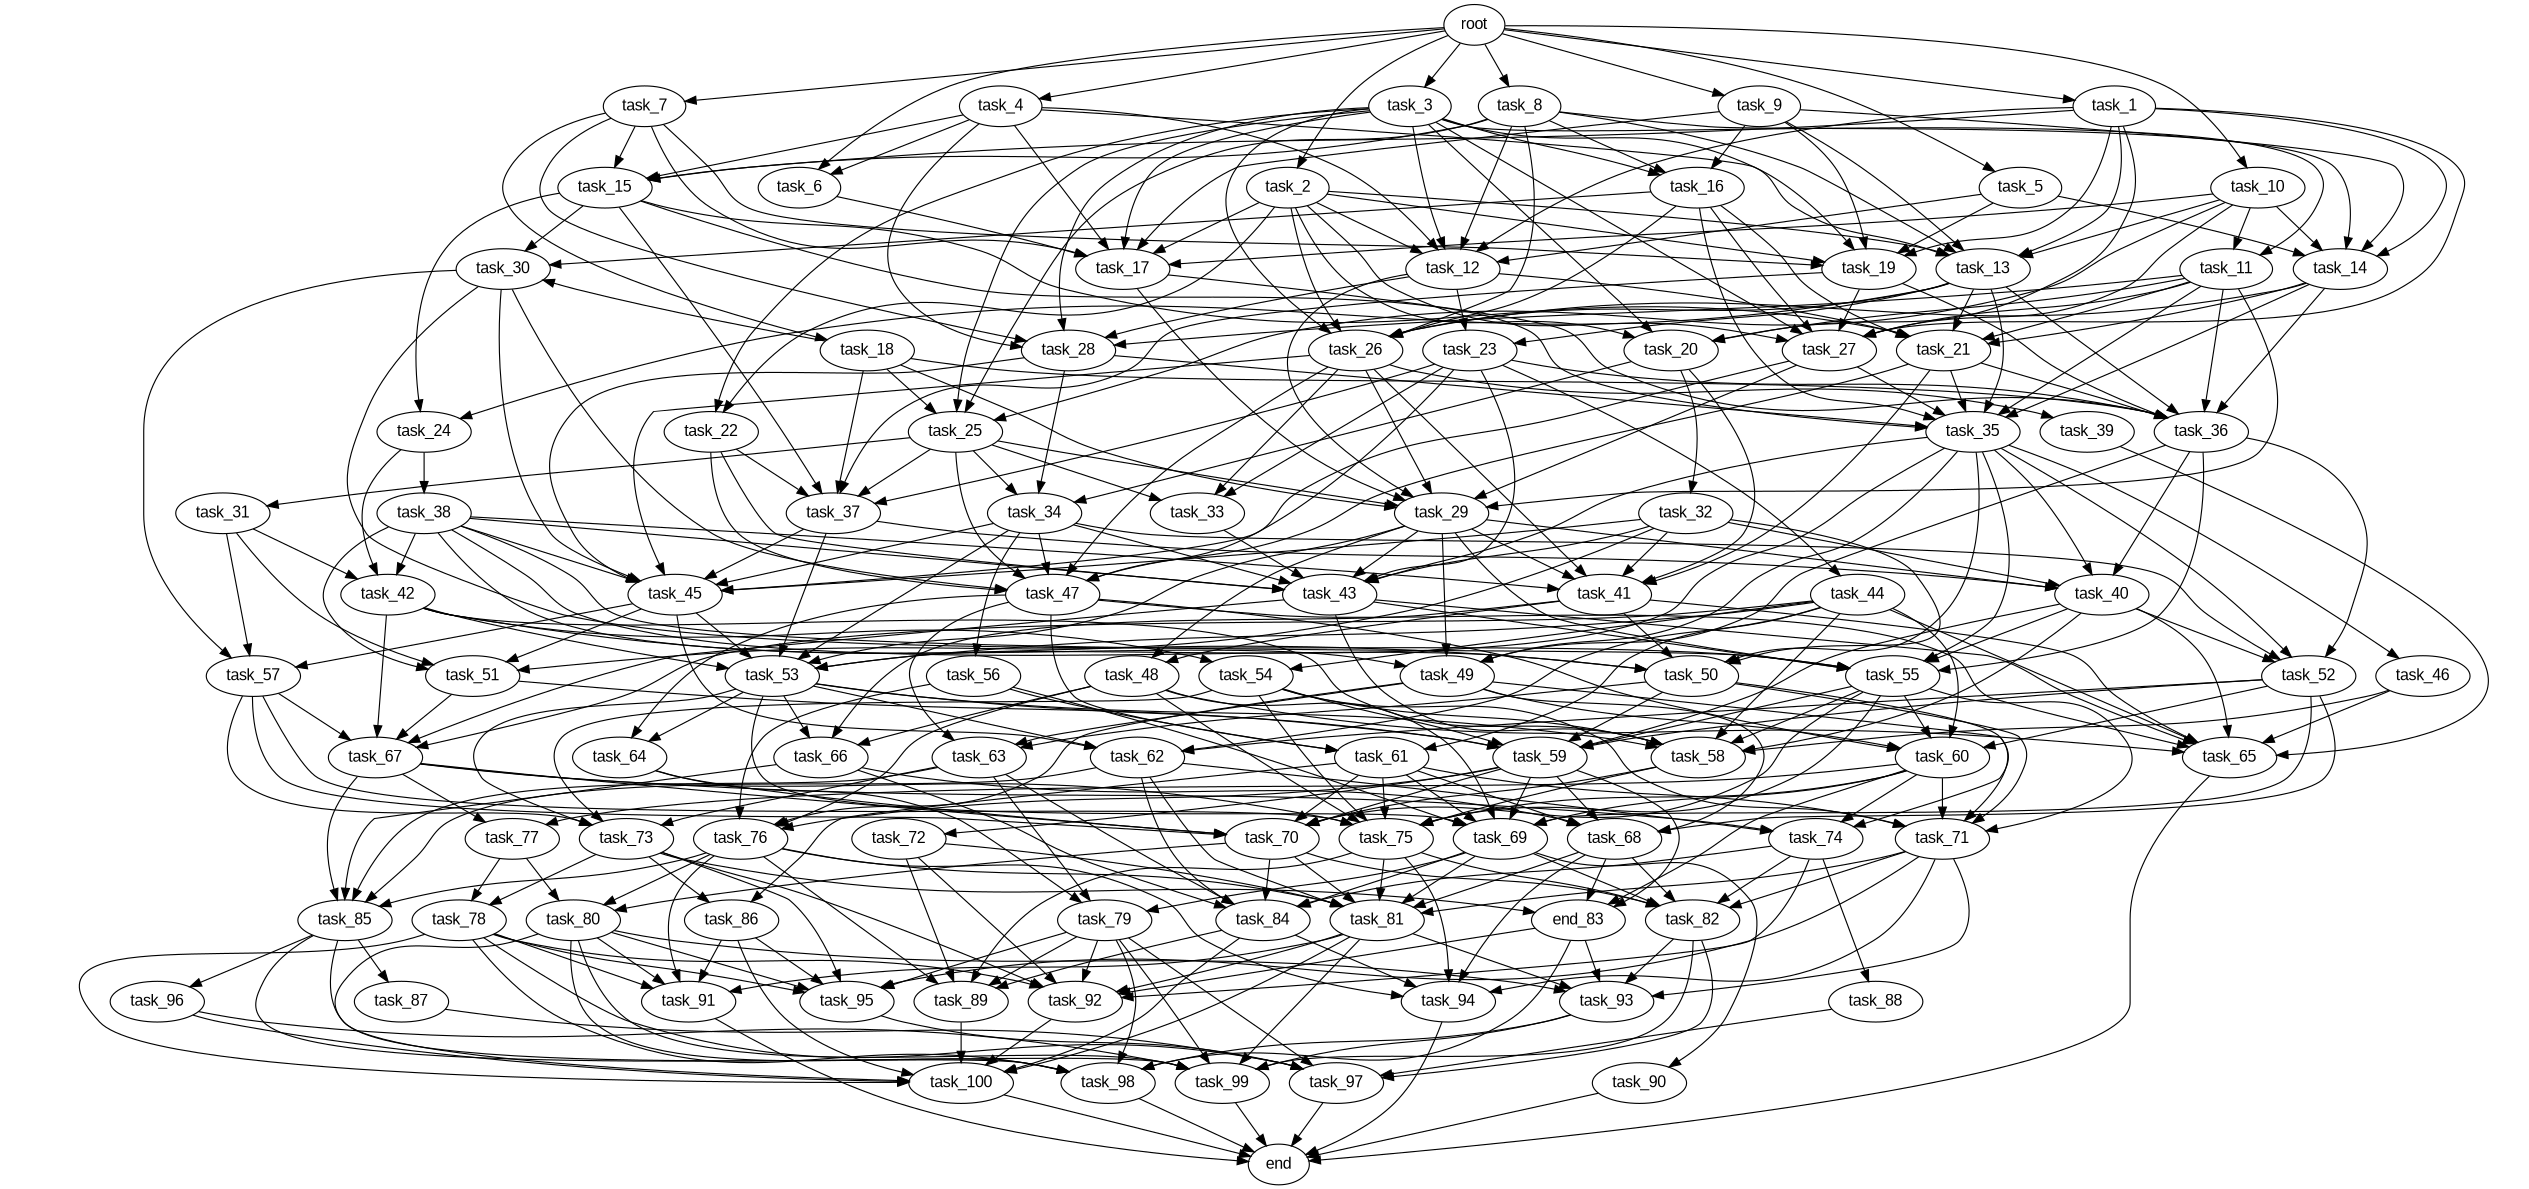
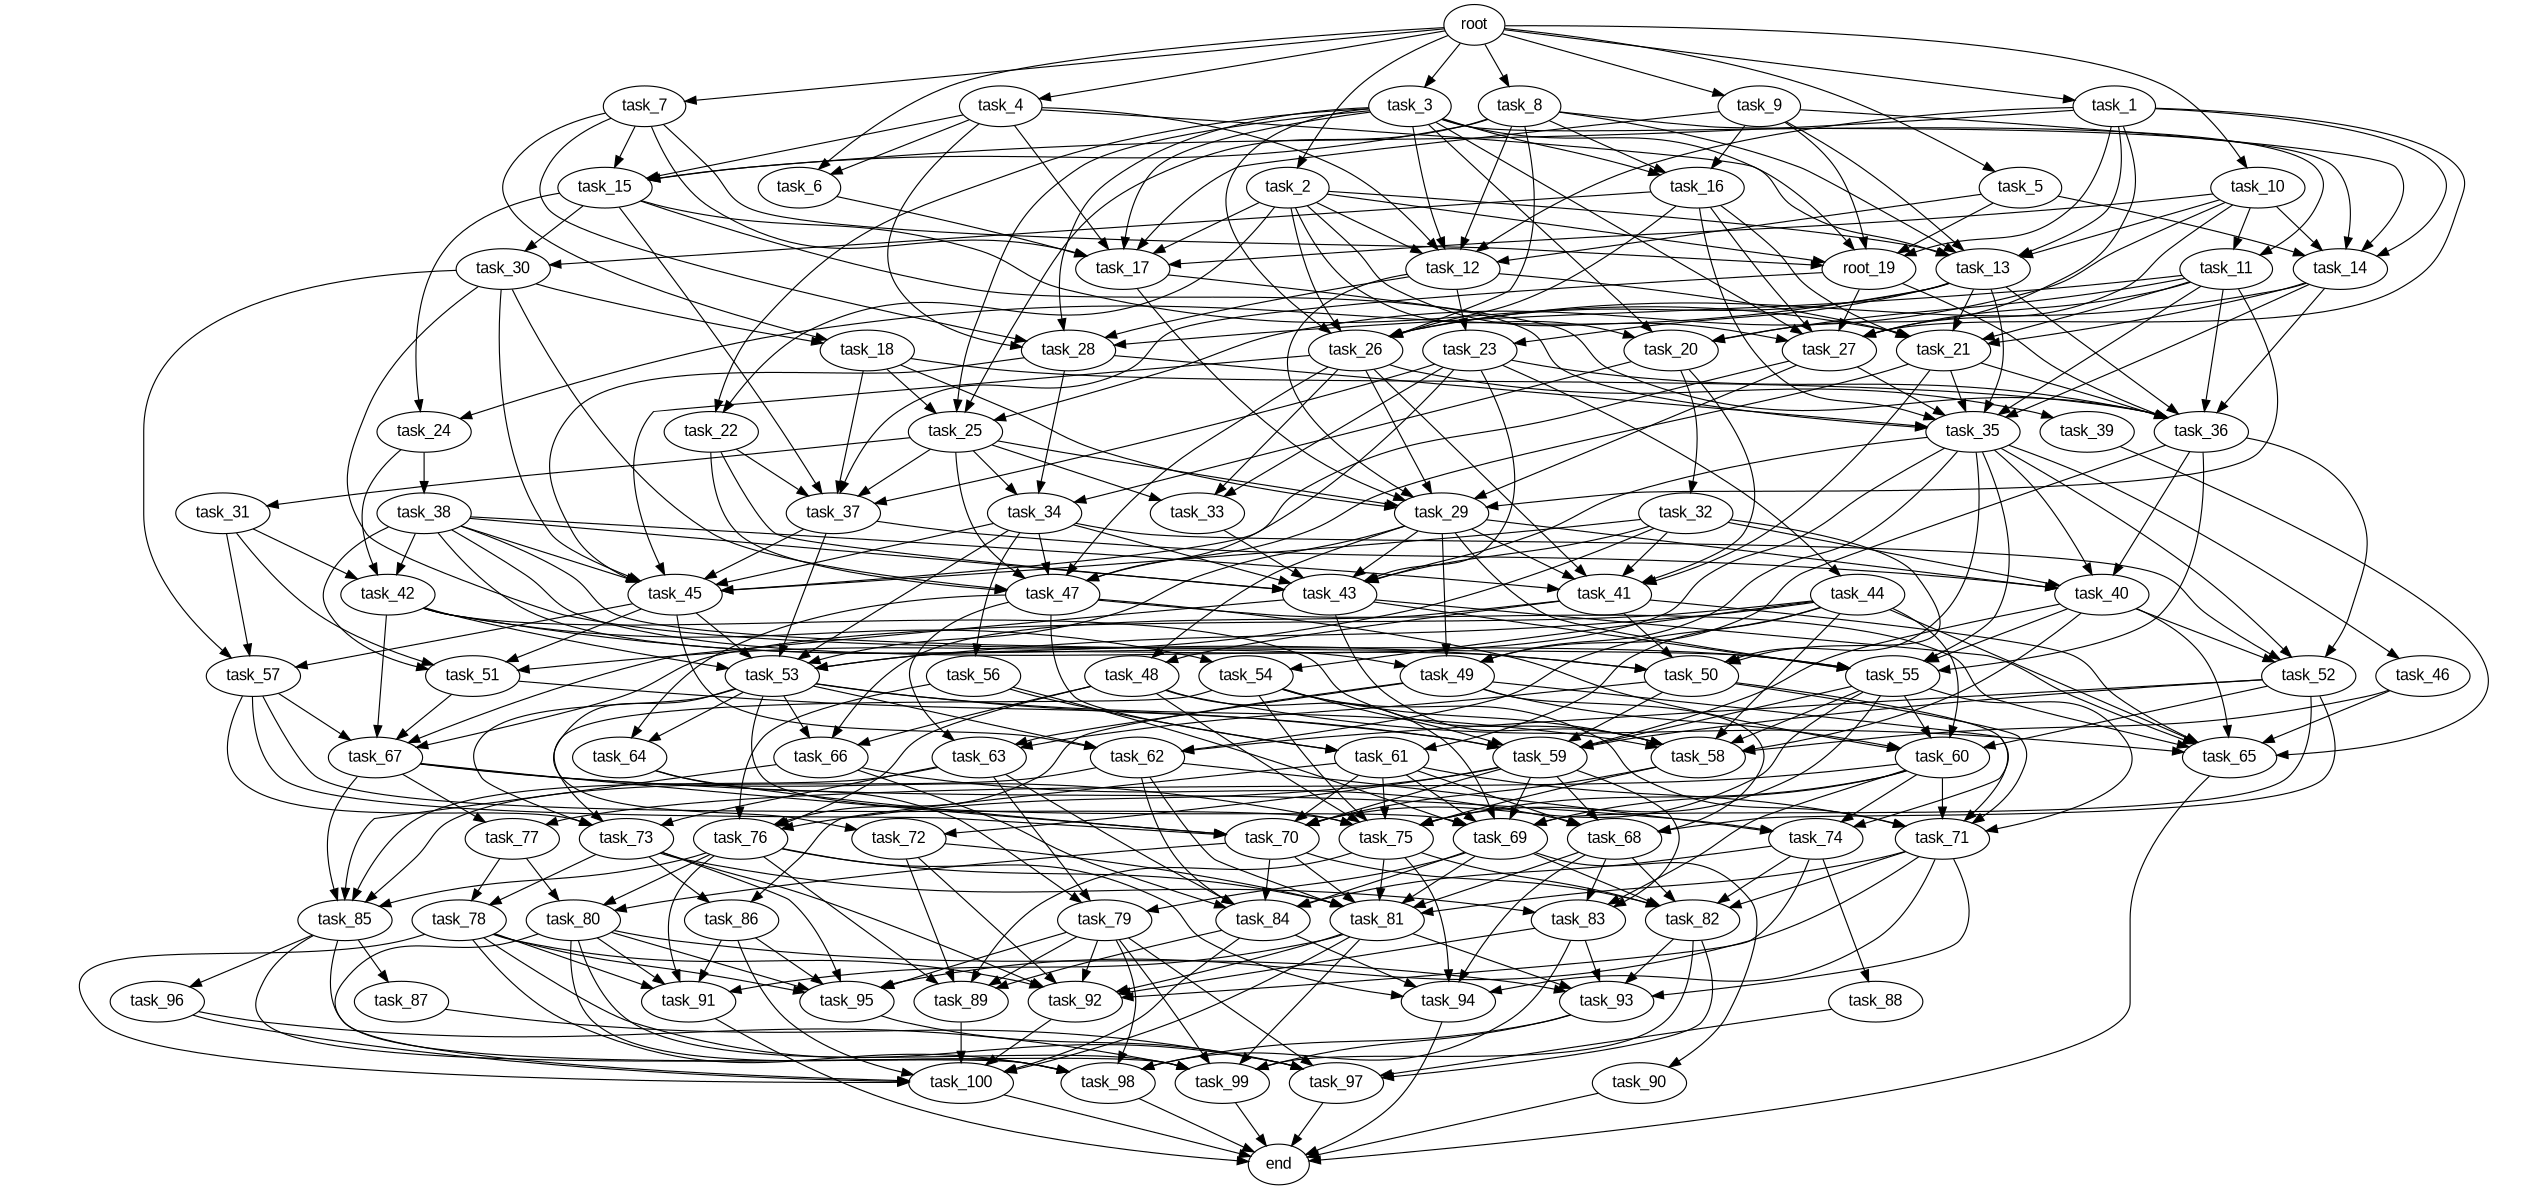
node "task_19": label "task_19" -> "root_19"
edge "task_18" -> "task_30": reversed
edge "task_53" -> "task_72": added
node "end_83": label "end_83" -> "task_83"
